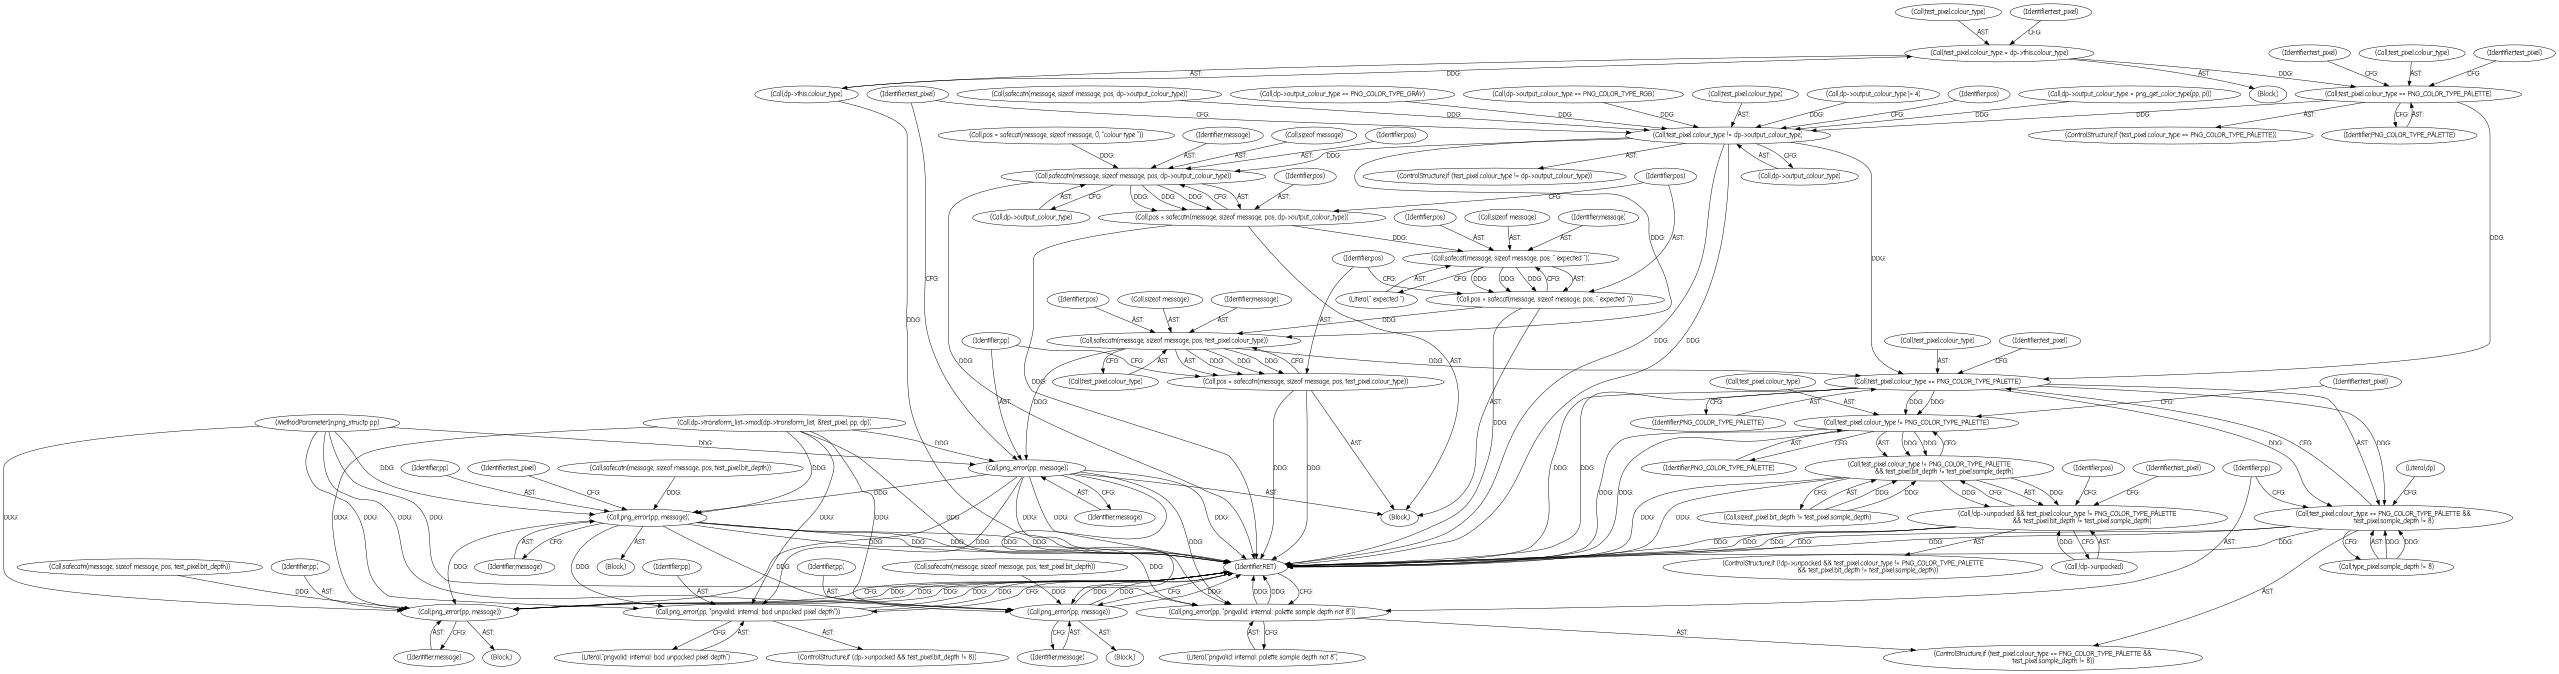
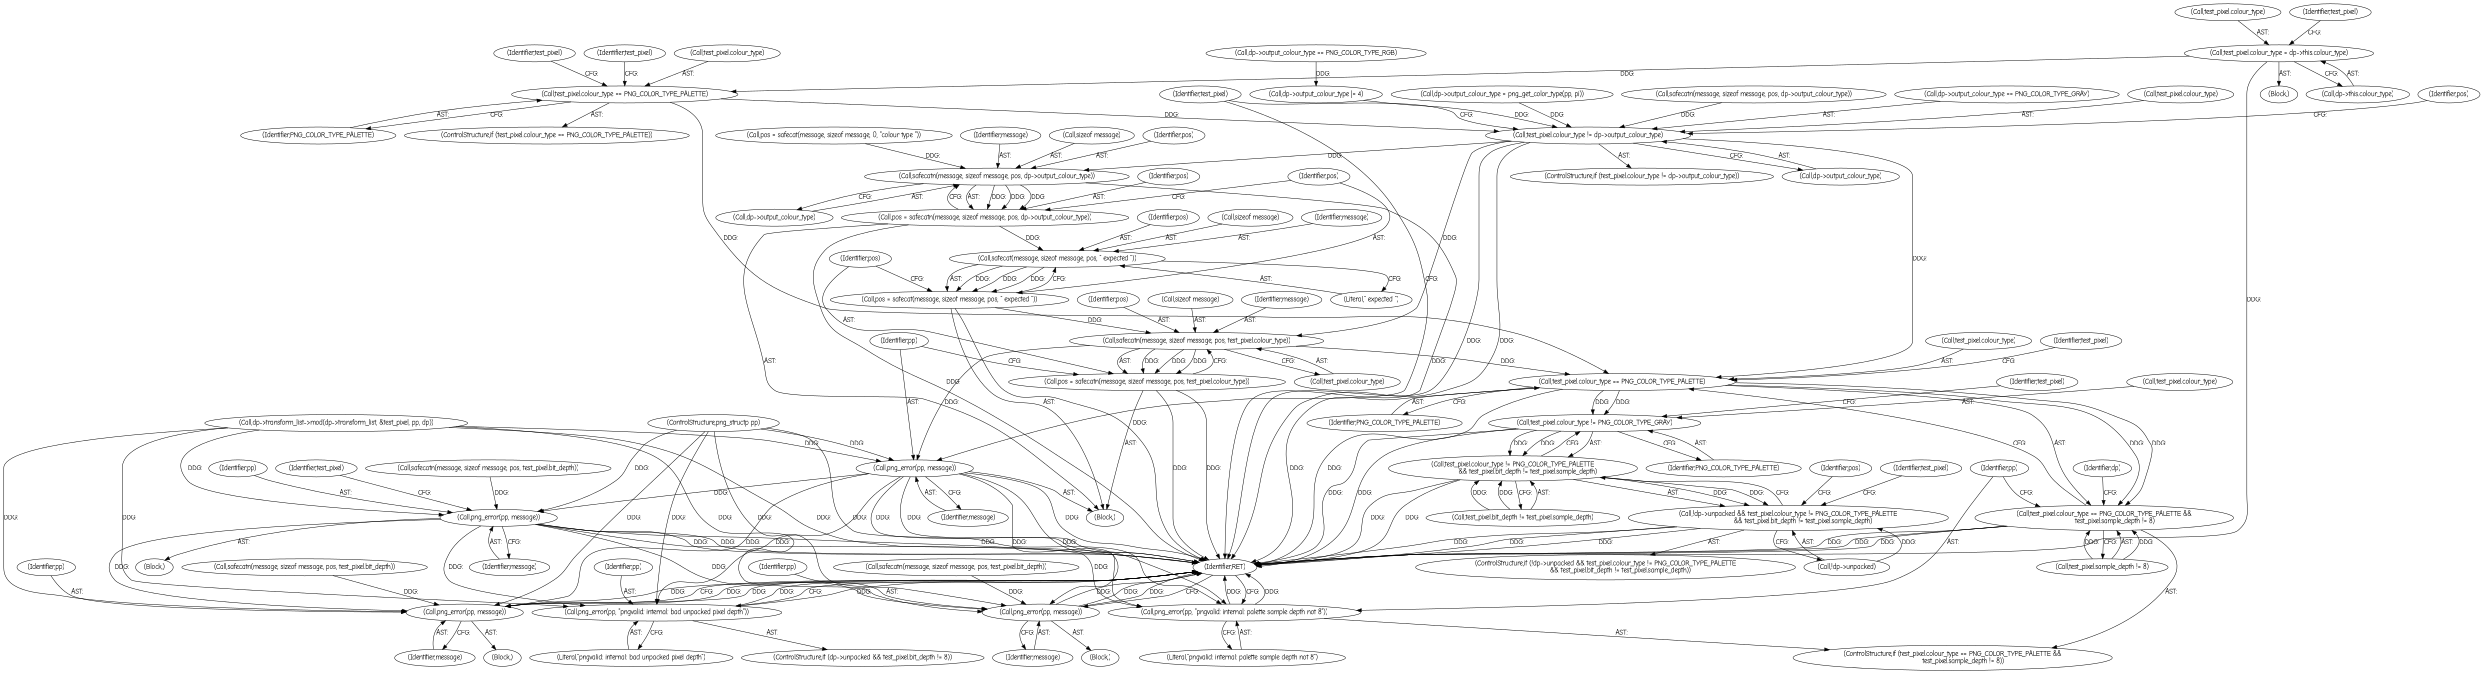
edge "(Call,test_pixel.colour_type = dp->this.colour_type)" -> "(Call,dp->this.colour_type)": label "AST: " -> "CFG: "
edge "(Call,dp->this.colour_type)" -> "(Call,test_pixel.colour_type = dp->this.colour_type)": label "DDG: " -> "AST: "
edge "(Call,dp->output_colour_type == PNG_COLOR_TYPE_RGB)" -> "(Call,test_pixel.colour_type != dp->output_colour_type)": now "(Call,dp->output_colour_type == PNG_COLOR_TYPE_RGB)" -> "(Call,dp->output_colour_type |= 4)"
edge "(Call,dp->output_colour_type == PNG_COLOR_TYPE_GRAY)" -> "(Call,test_pixel.colour_type != dp->output_colour_type)": label "DDG: " -> "AST: "
edge "(Call,dp->this.colour_type)" -> "(Identifier,RET)": now "(Call,test_pixel.colour_type = dp->this.colour_type)" -> "(Identifier,RET)"
node "(MethodParameterIn,png_structp pp)": label "(MethodParameterIn,png_structp pp)" -> "(ControlStructure,png_structp pp)"
node "(Call,test_pixel.colour_type != PNG_COLOR_TYPE_PALETTE)": label "(Call,test_pixel.colour_type != PNG_COLOR_TYPE_PALETTE)" -> "(Call,test_pixel.colour_type != PNG_COLOR_TYPE_GRAY)"
node "(Literal,dp)": label "(Literal,dp)" -> "(Identifier,dp)"
node "(Call,sizeof_pixel.bit_depth != test_pixel.sample_depth)": label "(Call,sizeof_pixel.bit_depth != test_pixel.sample_depth)" -> "(Call,test_pixel.bit_depth != test_pixel.sample_depth)"
node "(Call,type_pixel.sample_depth != 8)": label "(Call,type_pixel.sample_depth != 8)" -> "(Call,test_pixel.sample_depth != 8)"
